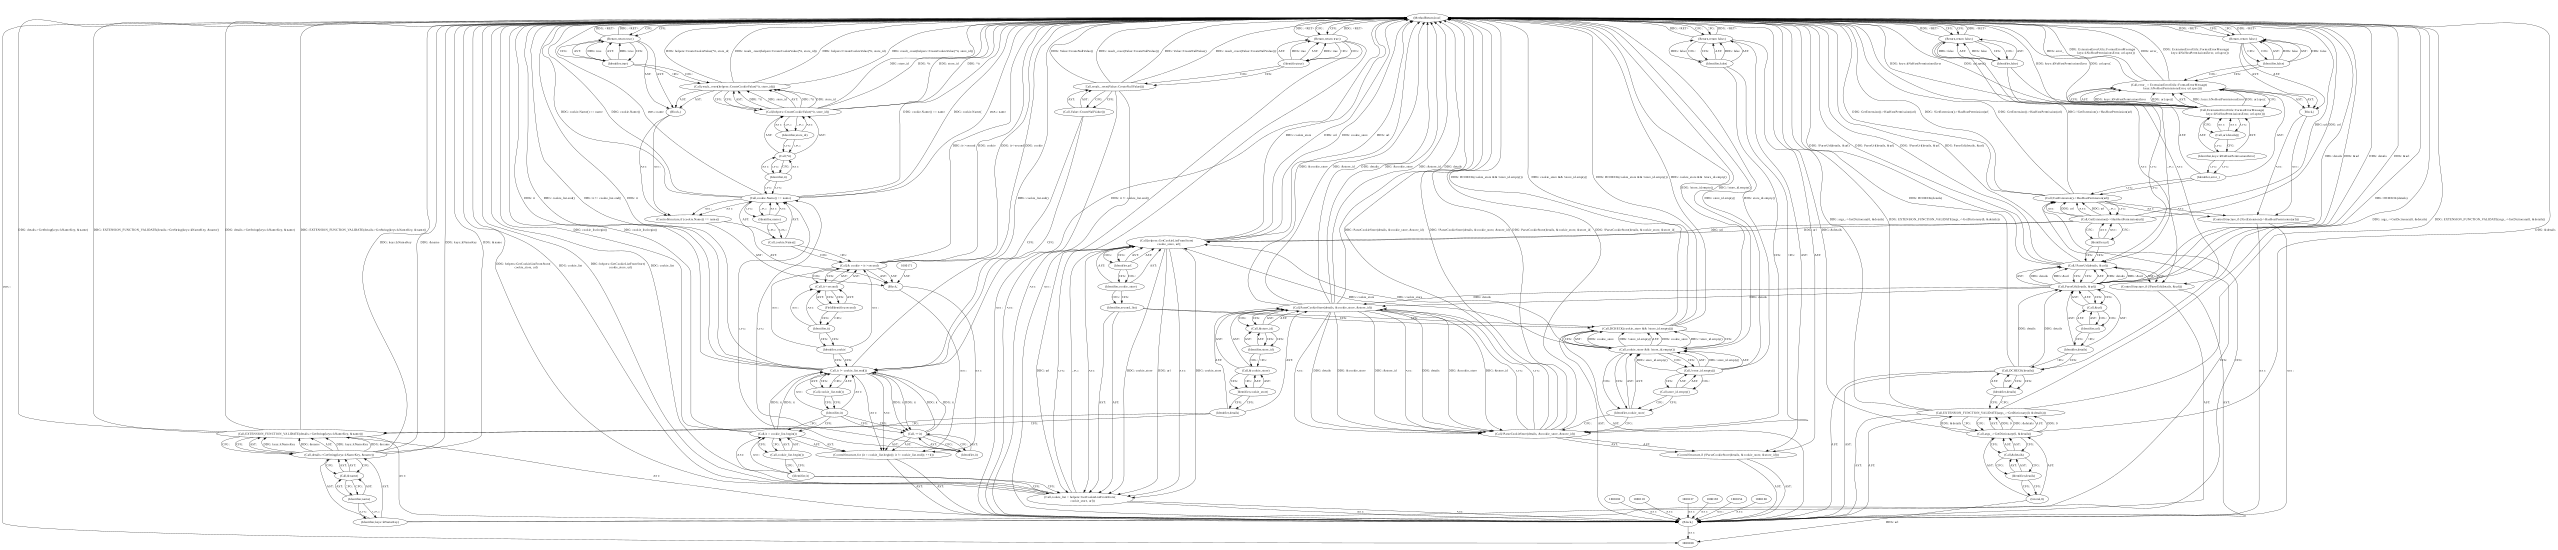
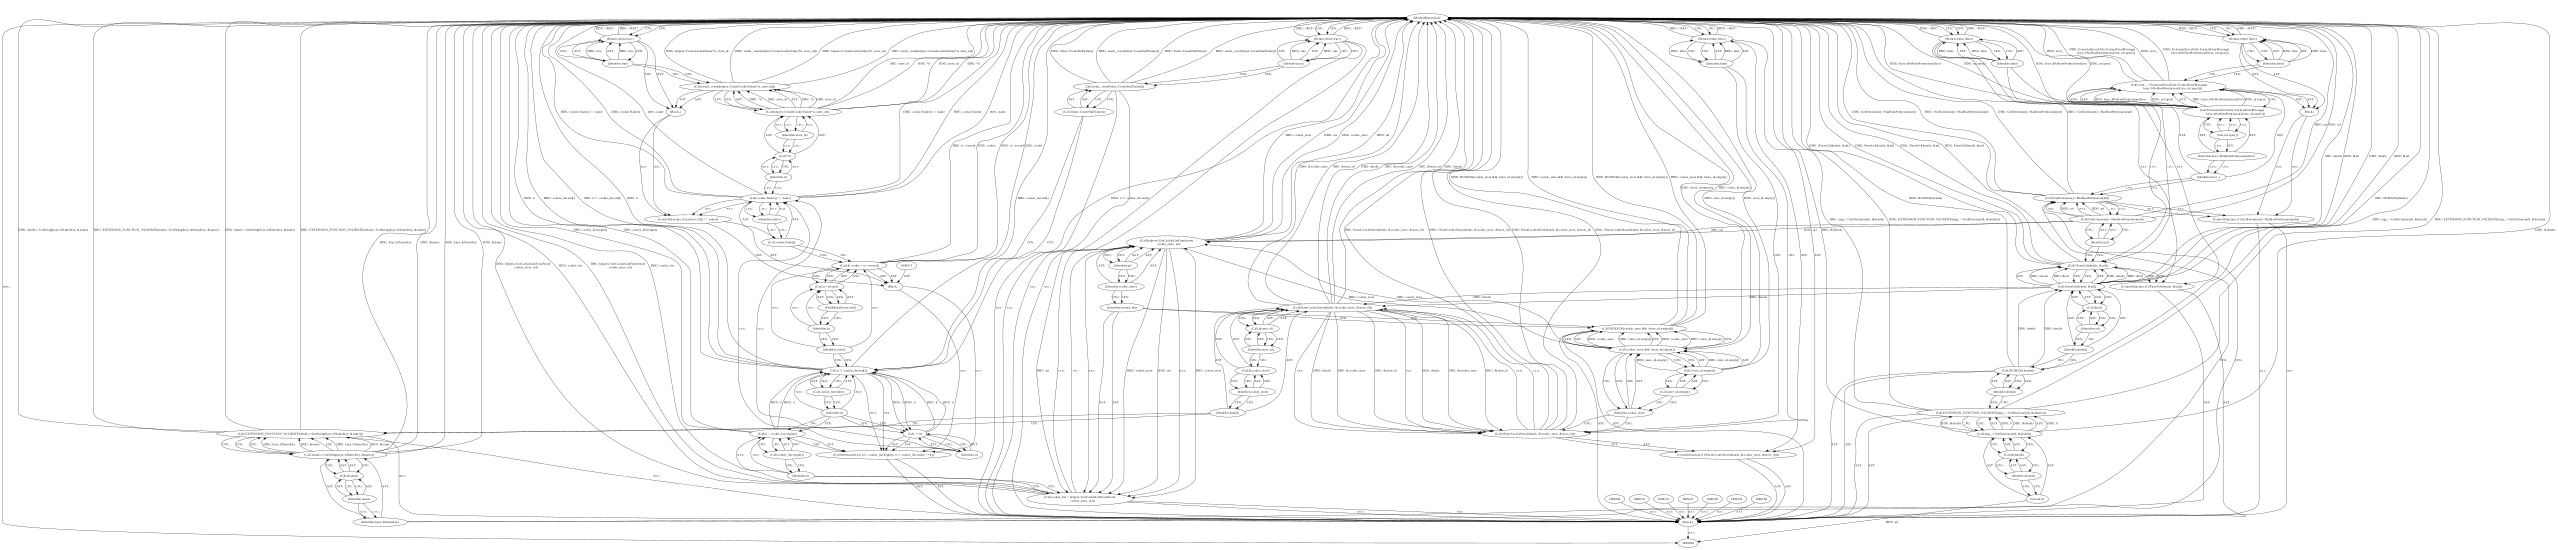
node "(Call,url.details())": label "(Call,url.details())" -> "(Call,url.spec())"
node "(ControlStructure,if (cookie.Name() == name))": label "(ControlStructure,if (cookie.Name() == name))" -> "(ControlStructure,if (cookie.Call() == name))"
node "1000131": added
